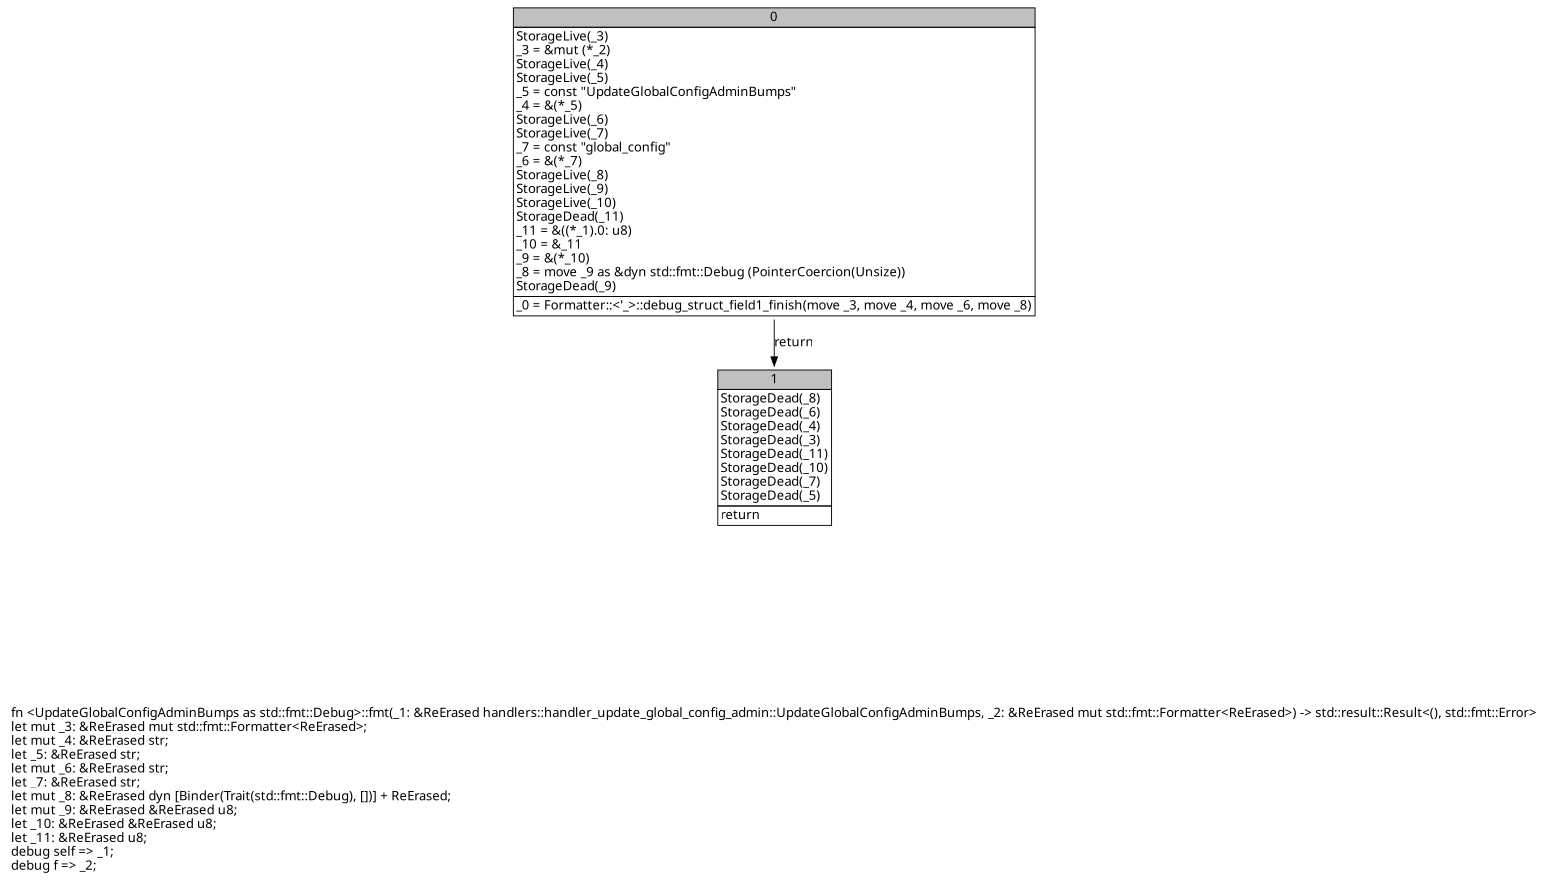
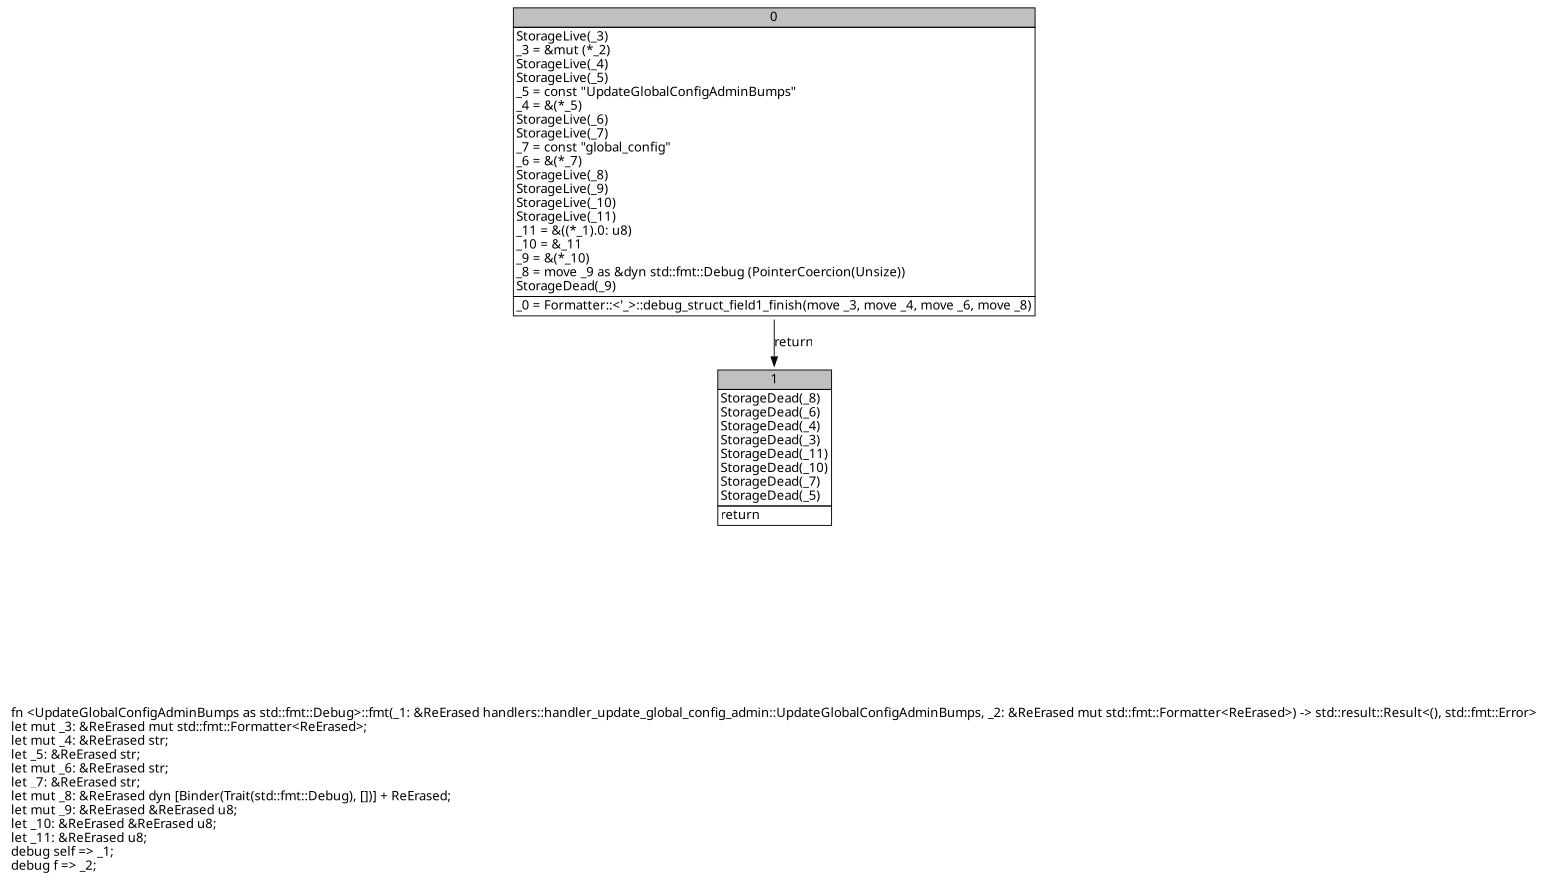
node "0": text "StorageDead(_11)" -> "StorageLive(_11)"
